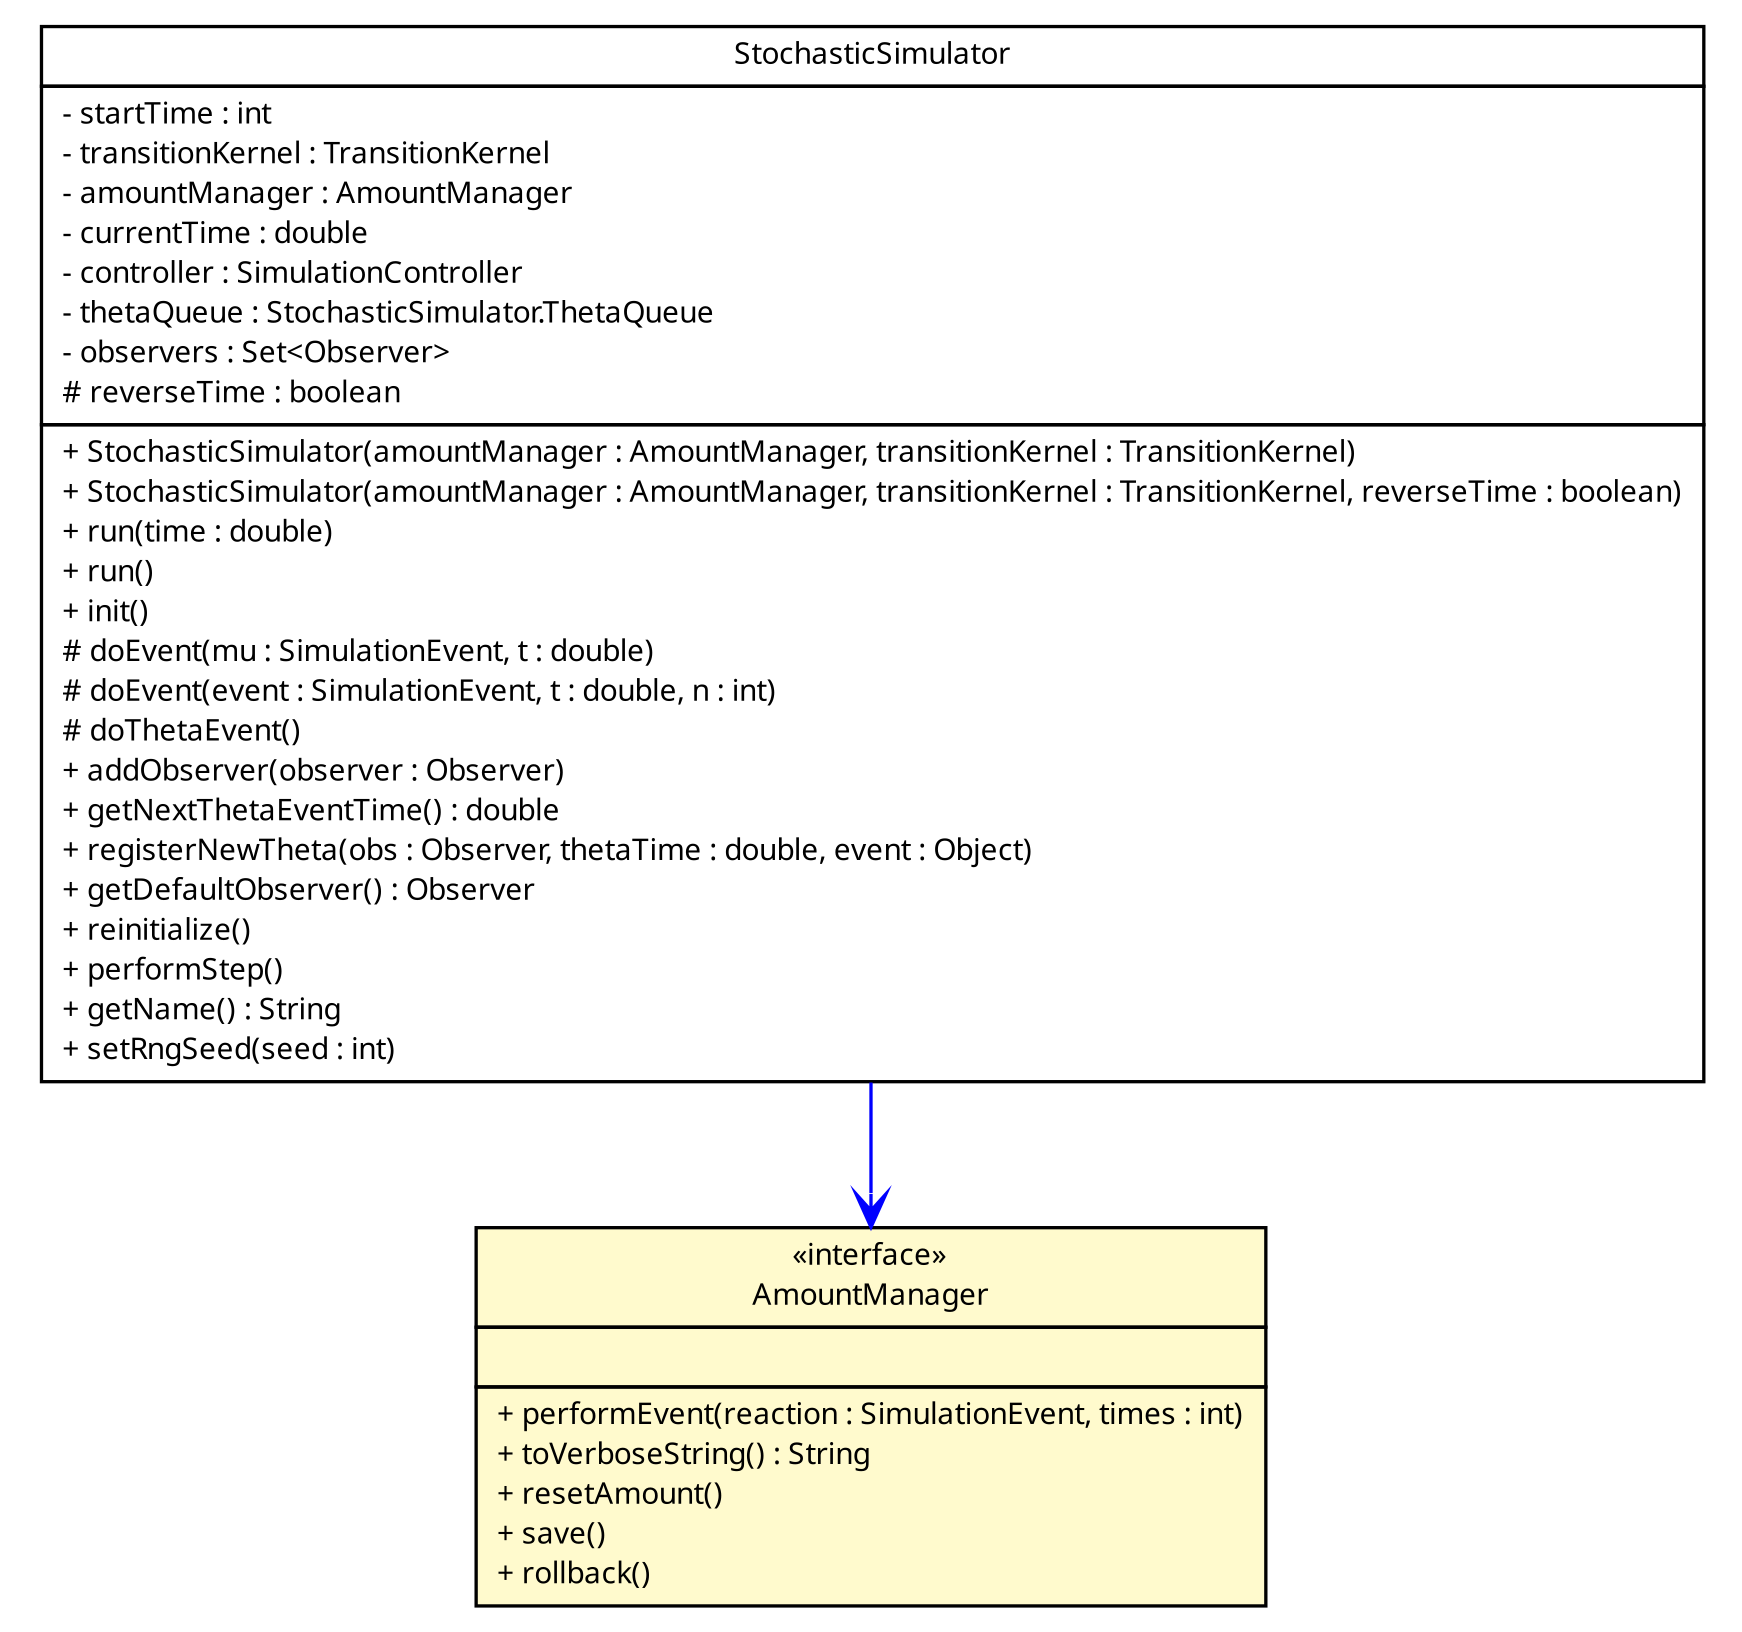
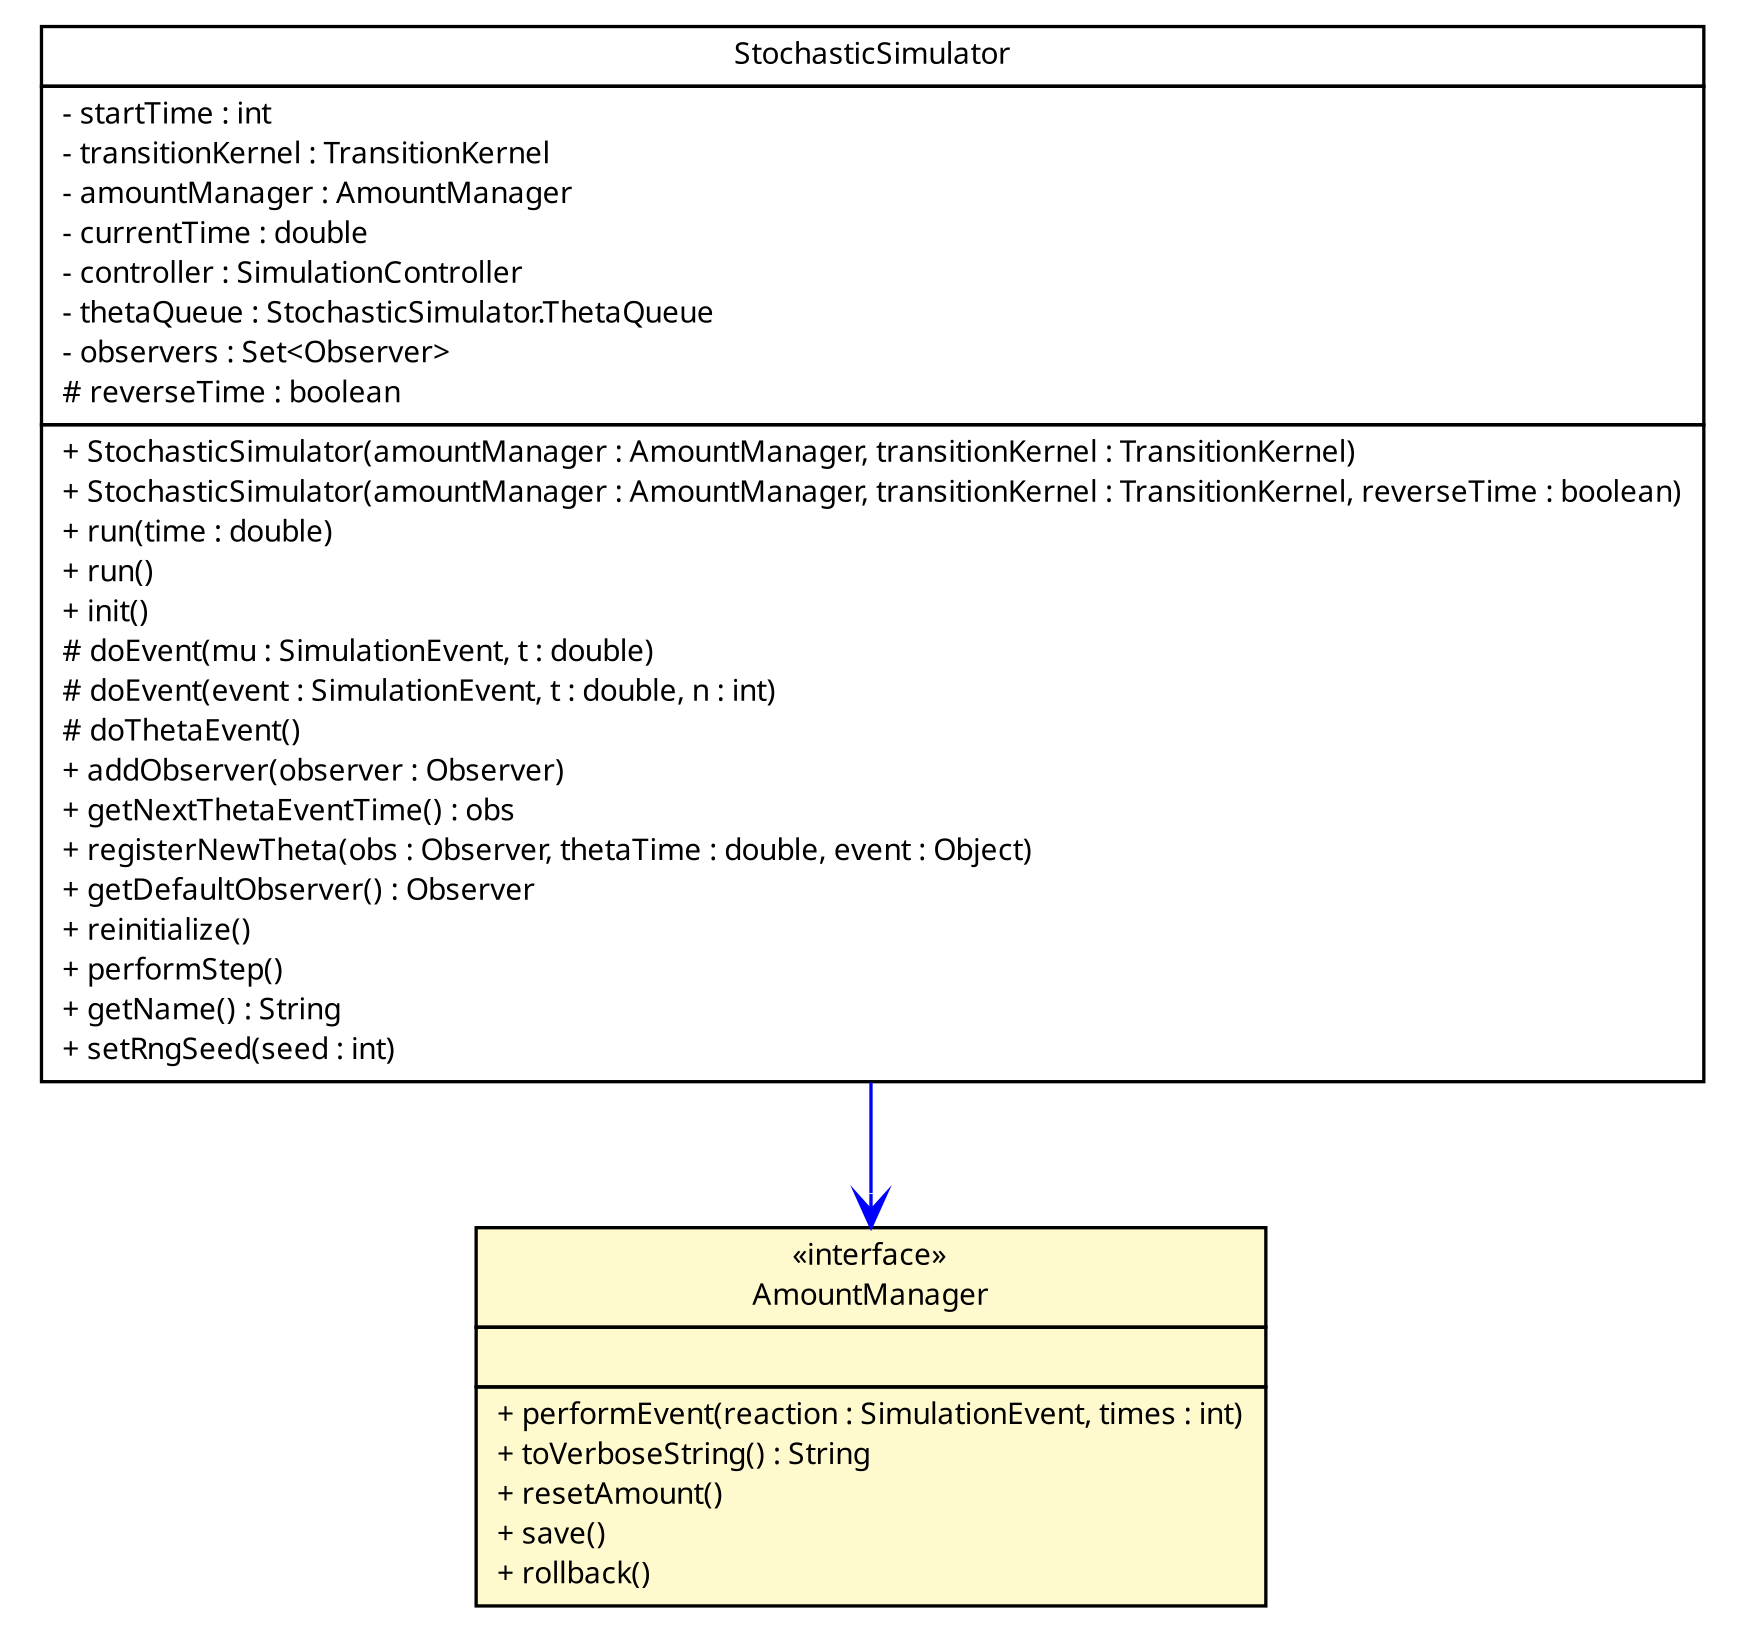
node "StochasticSimulator": text "+ getNextThetaEventTime() : double" -> "+ getNextThetaEventTime() : obs"
